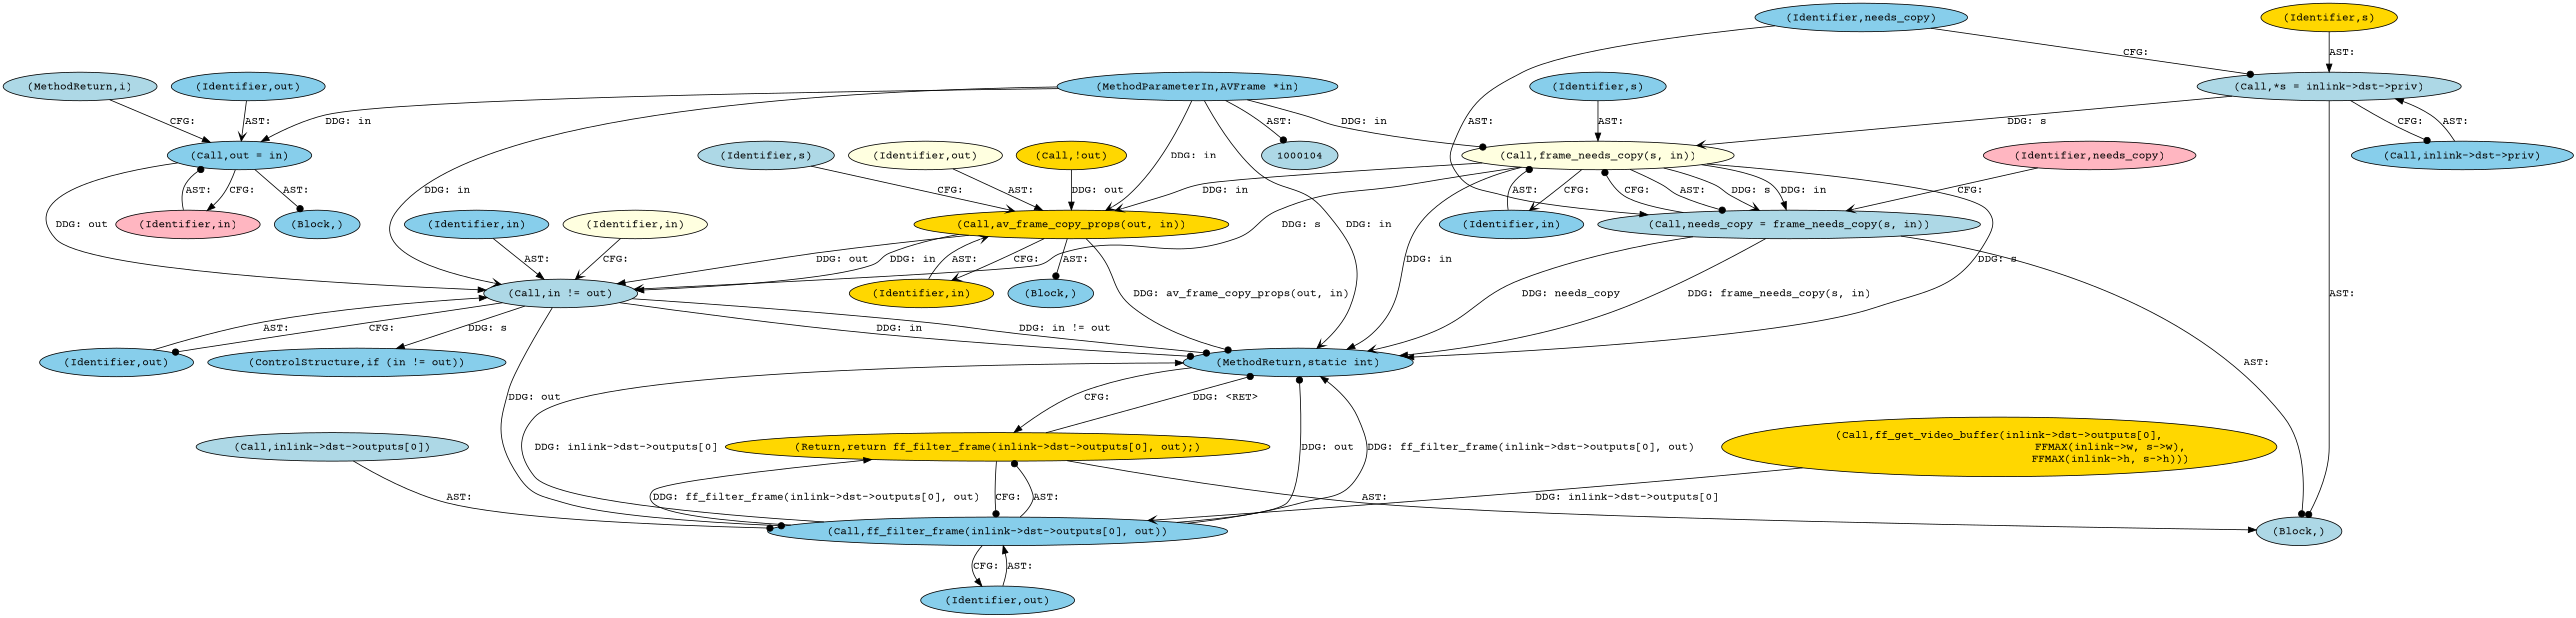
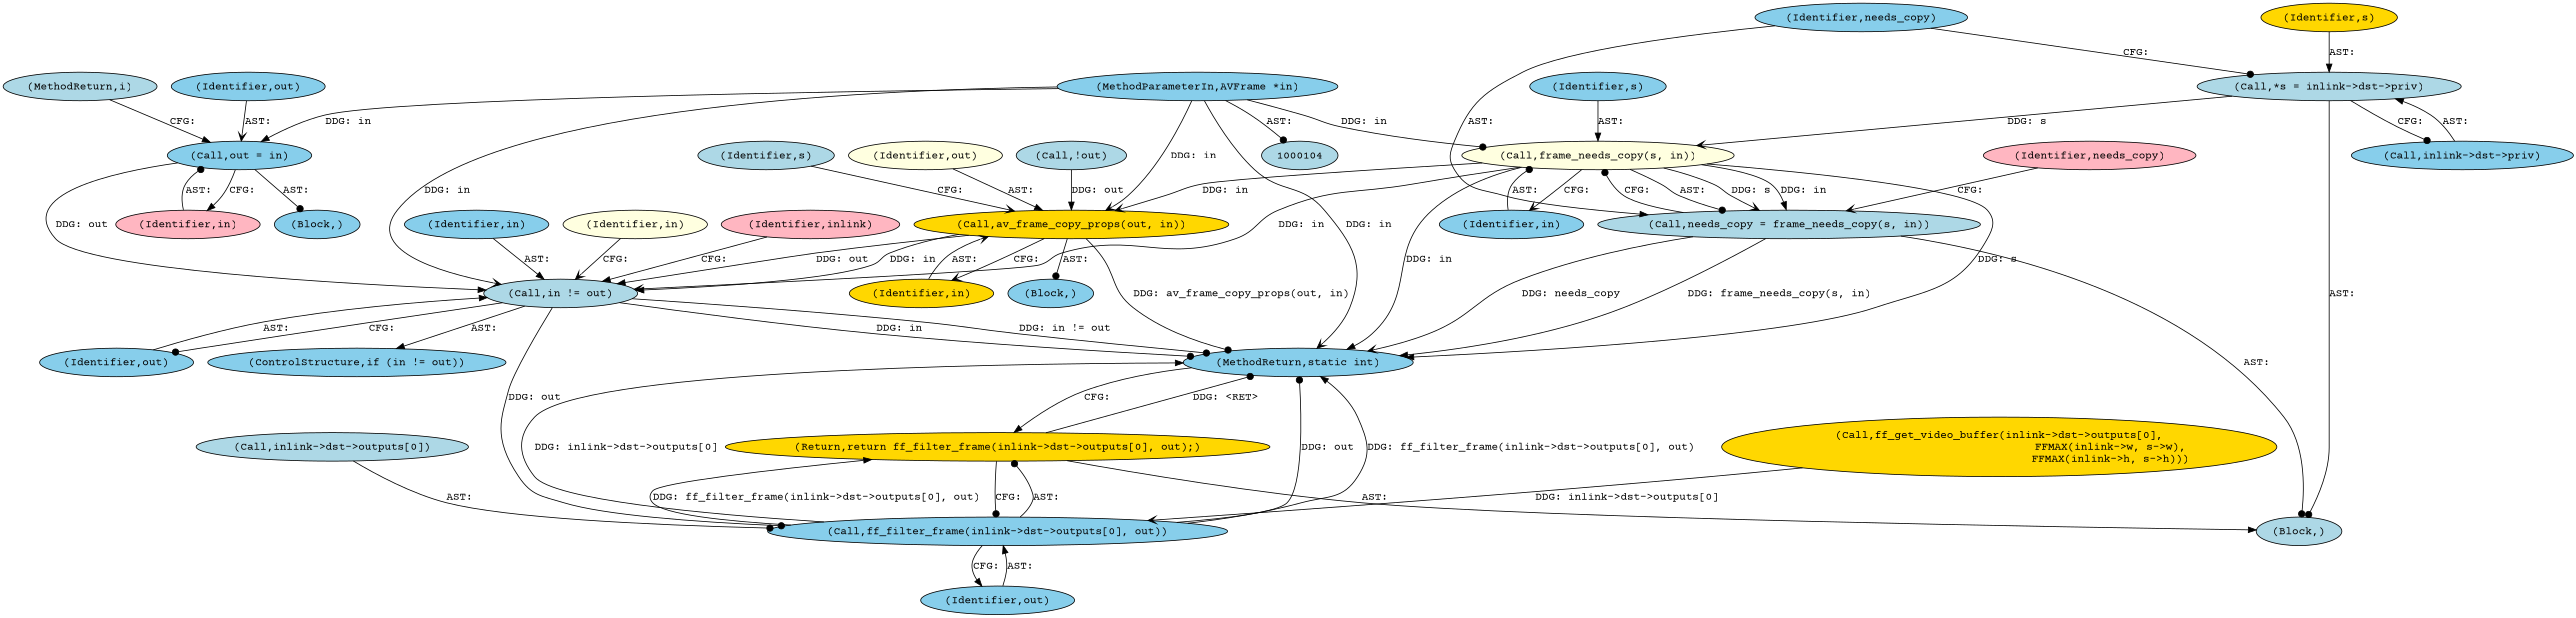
node "(Call,!out)": fillcolor gold -> lightblue
node "(Identifier,inlink)": added
edge "(Call,frame_needs_copy(s, in))" -> "(Call,in != out)": label "DDG: s" -> "DDG: in"
edge "(Call,in != out)" -> "(ControlStructure,if (in != out))": label "DDG: s" -> "AST: "
